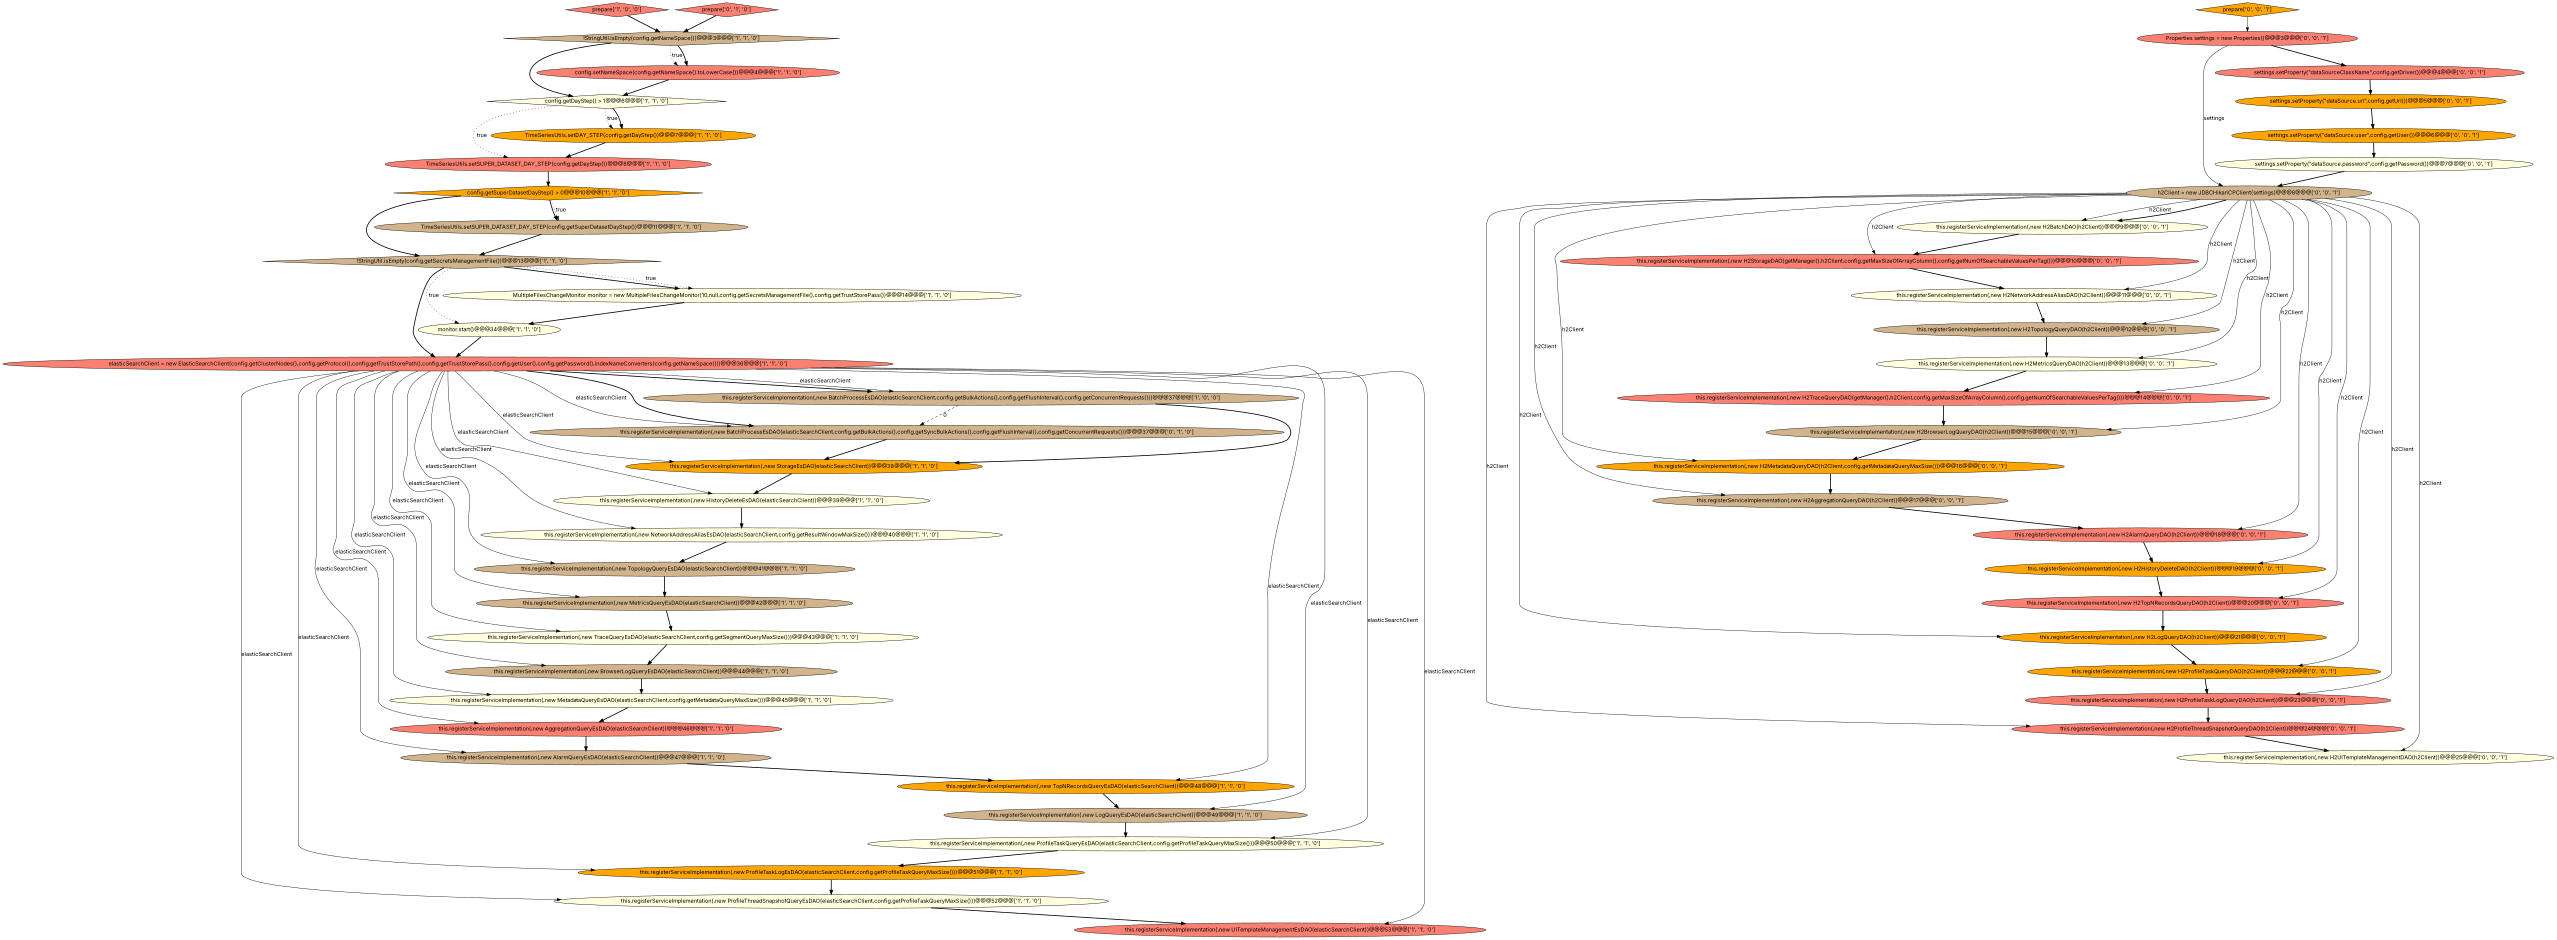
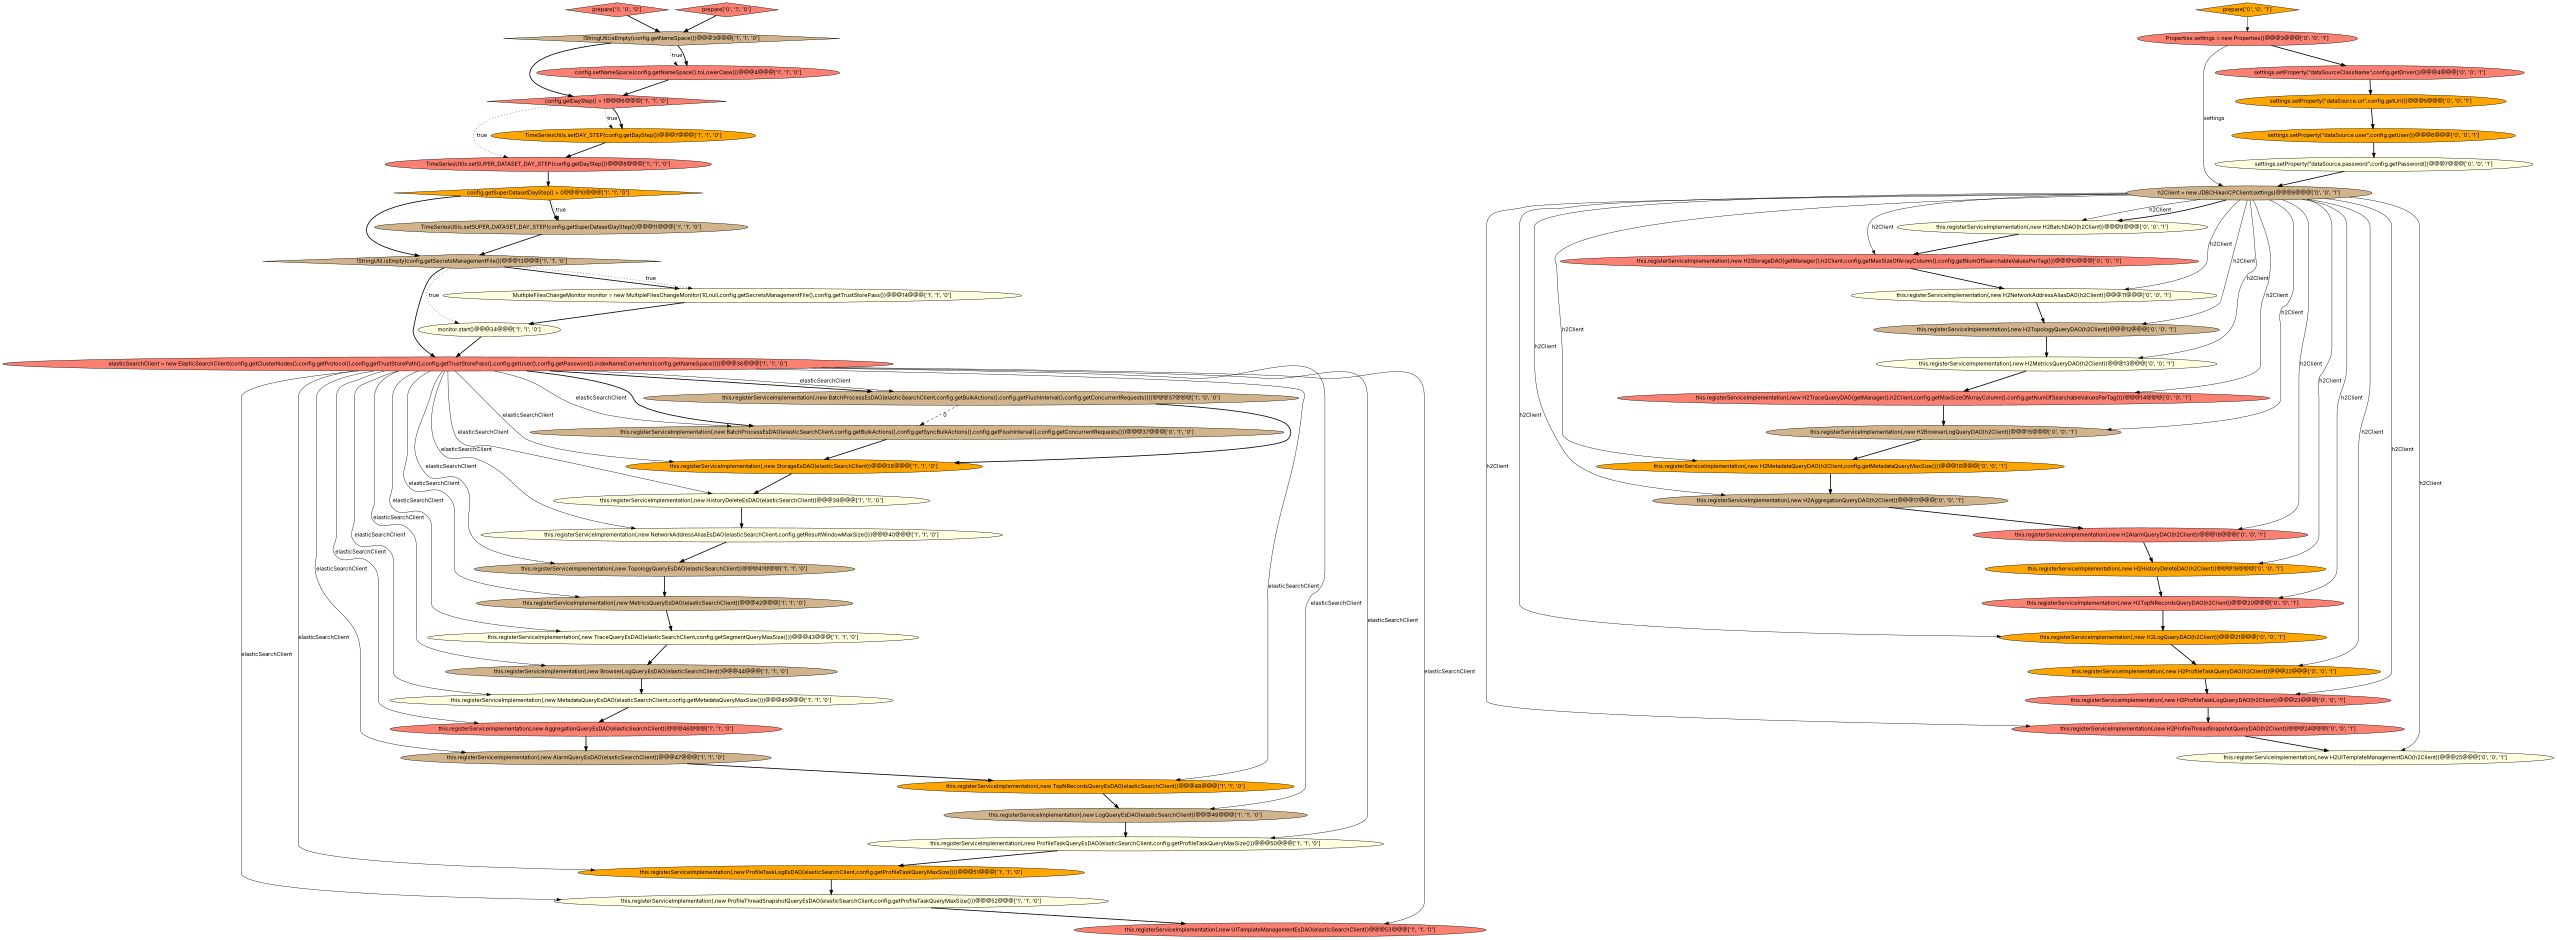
node "config.getDayStep() > 1@@@6@@@['1', '1', '0']": fillcolor lightyellow -> salmon
